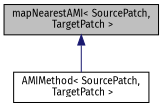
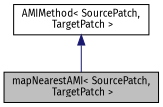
edge "AMIMethod< SourcePatch, TargetPatch >" -> "mapNearestAMI< SourcePatch, TargetPatch >": reversed
